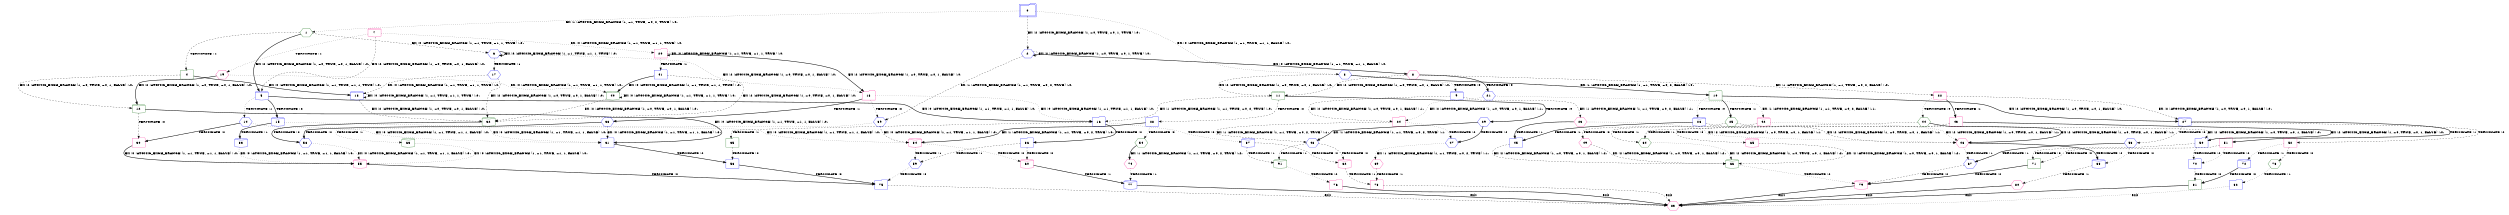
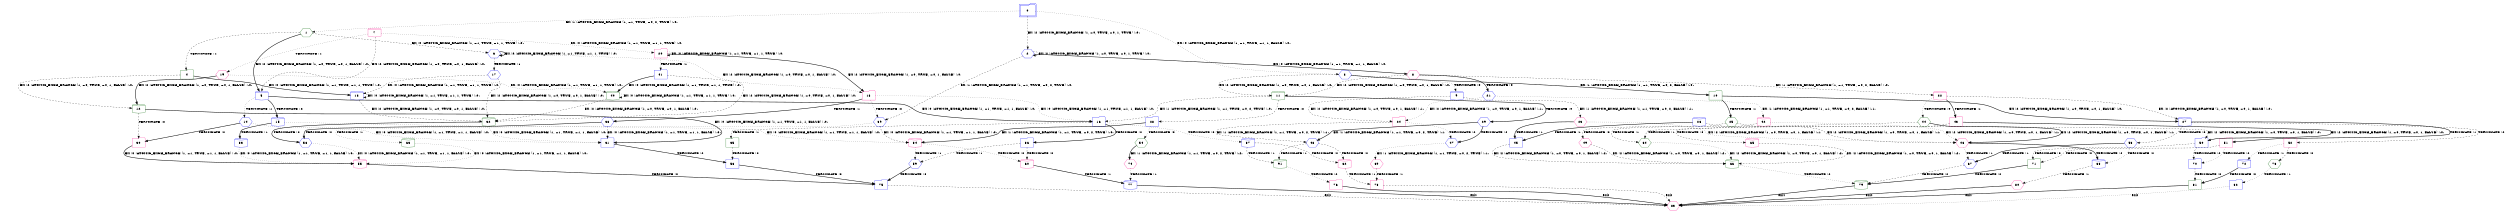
edge "10" -> "26": removed, label "TERMINATE !0"
edge "59" -> "75": style dotted -> bold
node "79": color deeppink -> darkgreen
